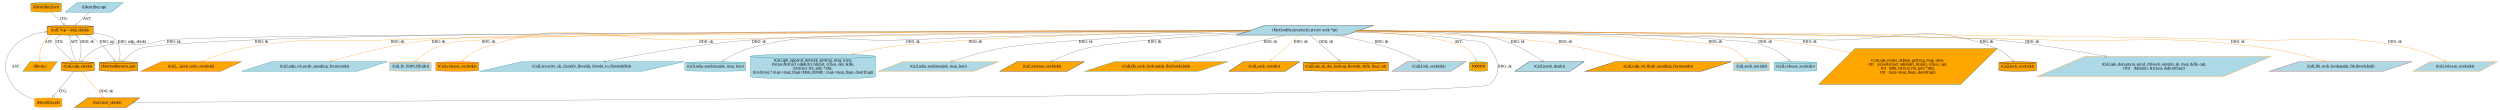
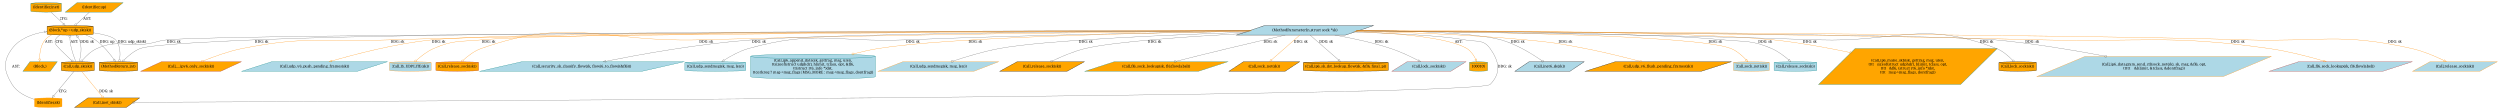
node "(Identifier,up)": fillcolor lightblue -> orange
node "(Call,*up = udp_sk(sk))": label "(Call,*up = udp_sk(sk))" -> "(Block,*up = udp_sk(sk))"
